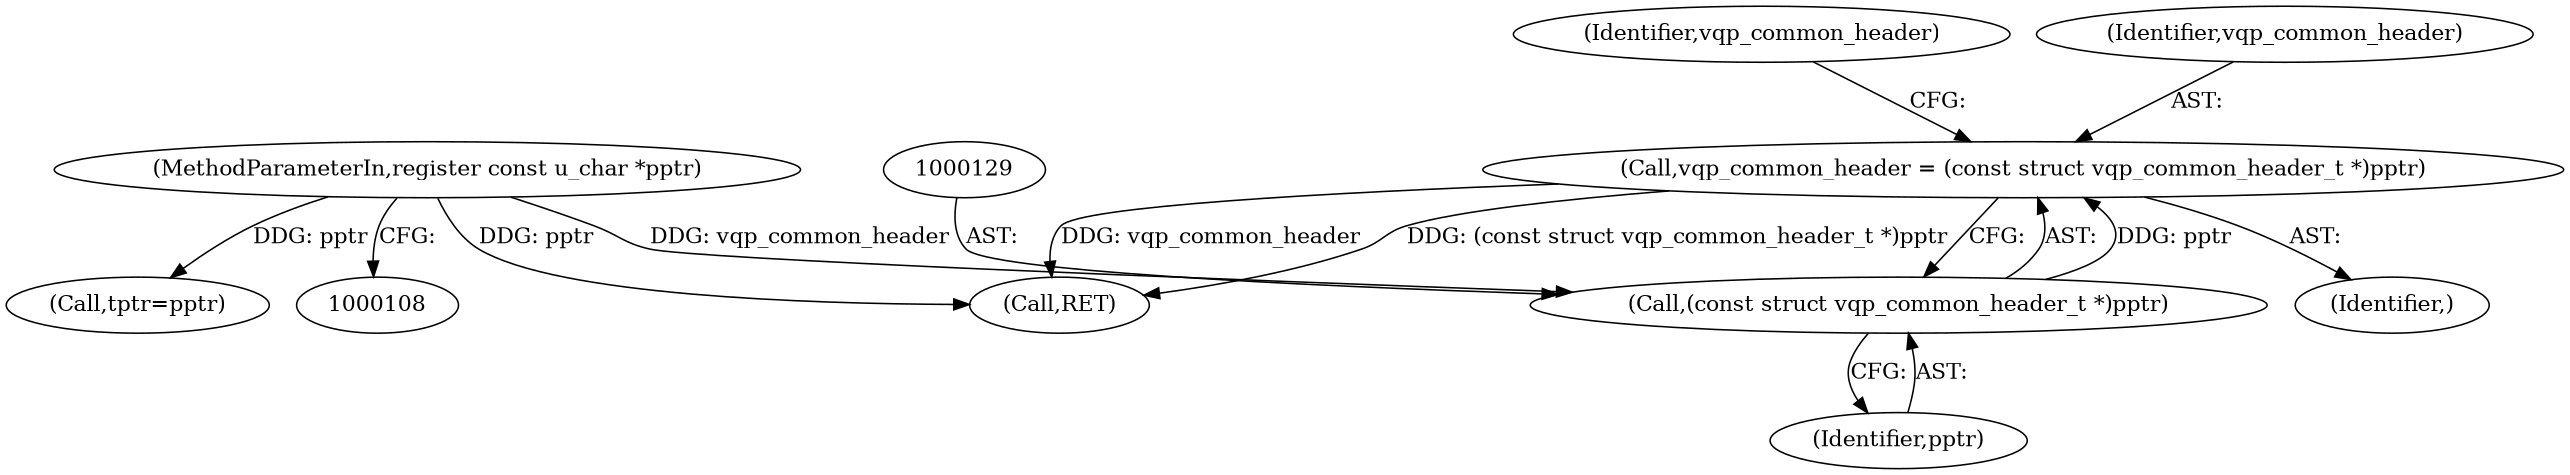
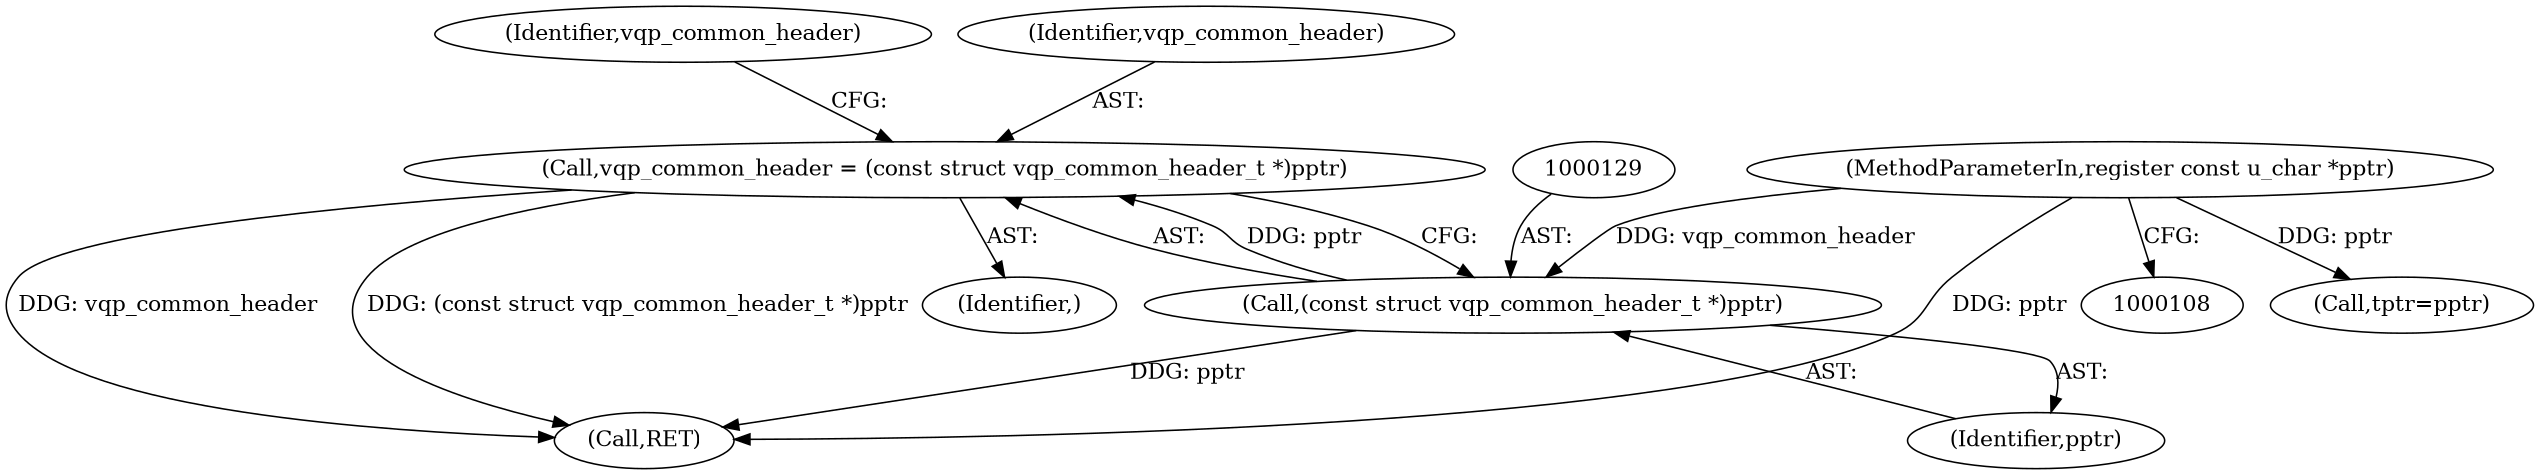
edge "(Call,(const struct vqp_common_header_t *)pptr)" -> "(Identifier,pptr)": label "CFG: " -> "AST: "
edge "(Call,(const struct vqp_common_header_t *)pptr)" -> "(Call,RET)": added, label "DDG: pptr"
